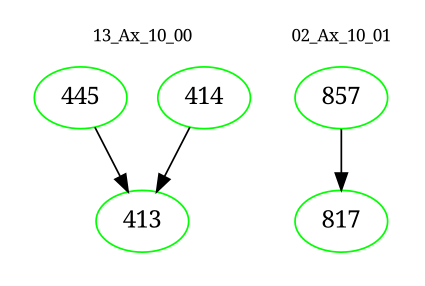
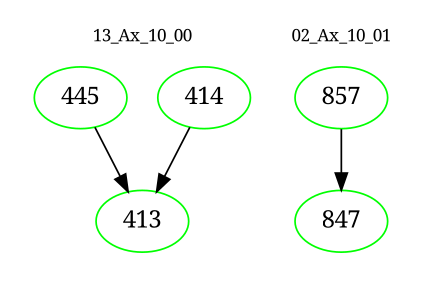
node "817": label "817" -> "847"
